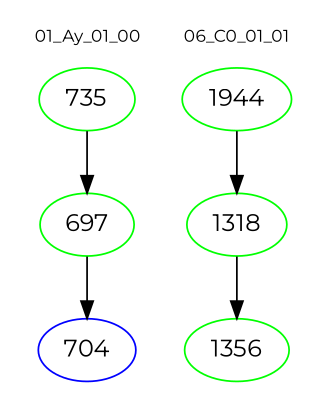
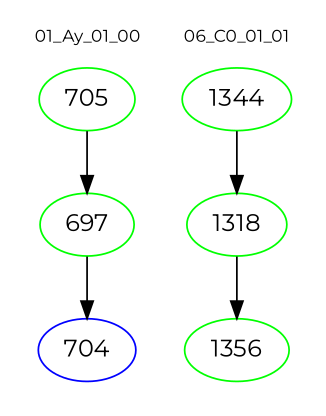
node "735": label "735" -> "705"
node "1944": label "1944" -> "1344"
